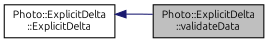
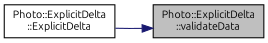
edge "Photo::ExplicitDelta ::validateData" -> "Photo::ExplicitDelta ::ExplicitDelta": reversed
